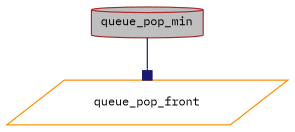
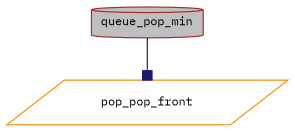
node "queue_pop_front": label "queue_pop_front" -> "pop_pop_front"
